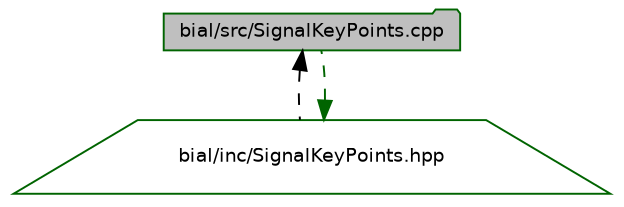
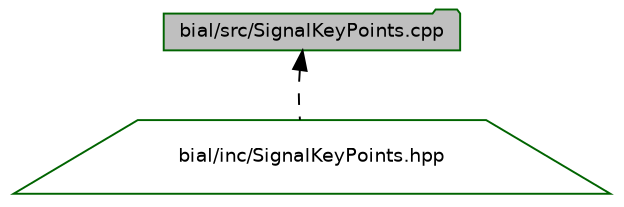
edge "bial/src/SignalKeyPoints.cpp" -> "bial/inc/SignalKeyPoints.hpp": removed
